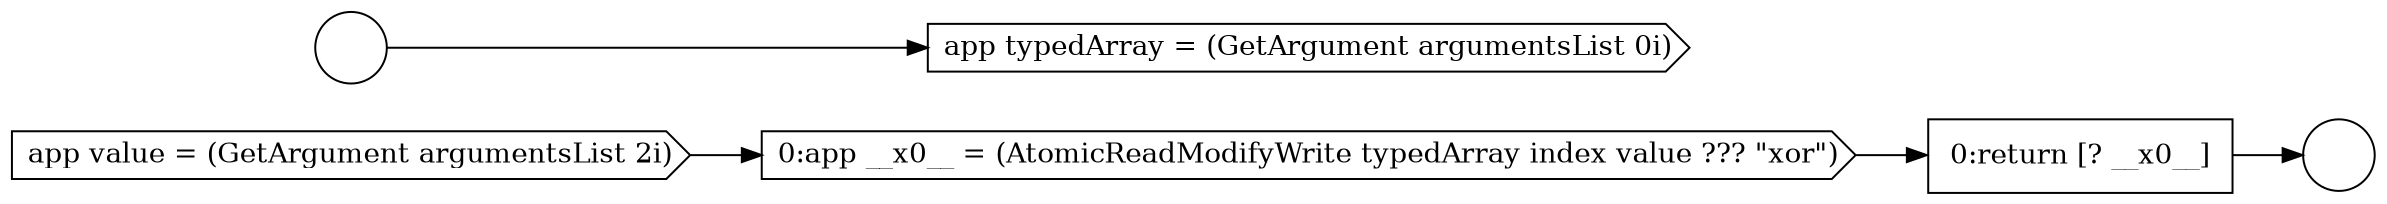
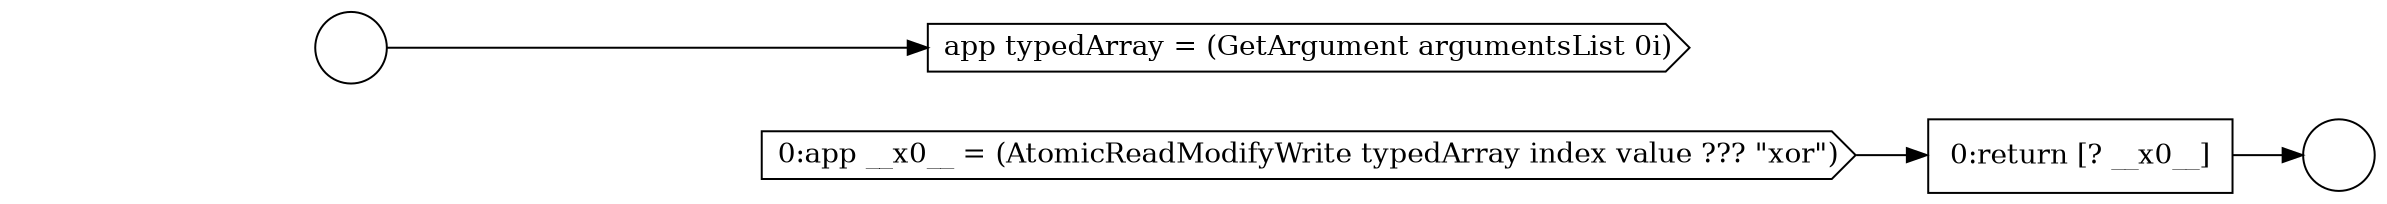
node "app value = (GetArgument argumentsList 2i)": removed
